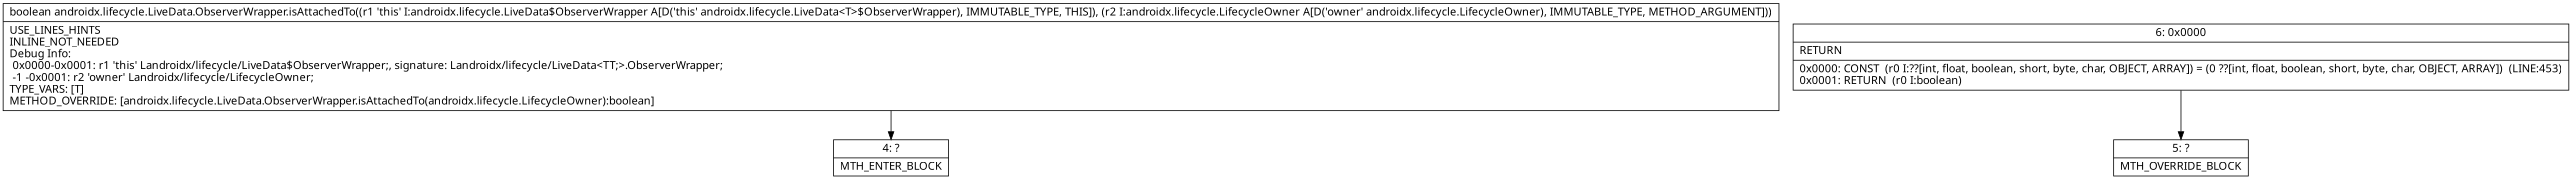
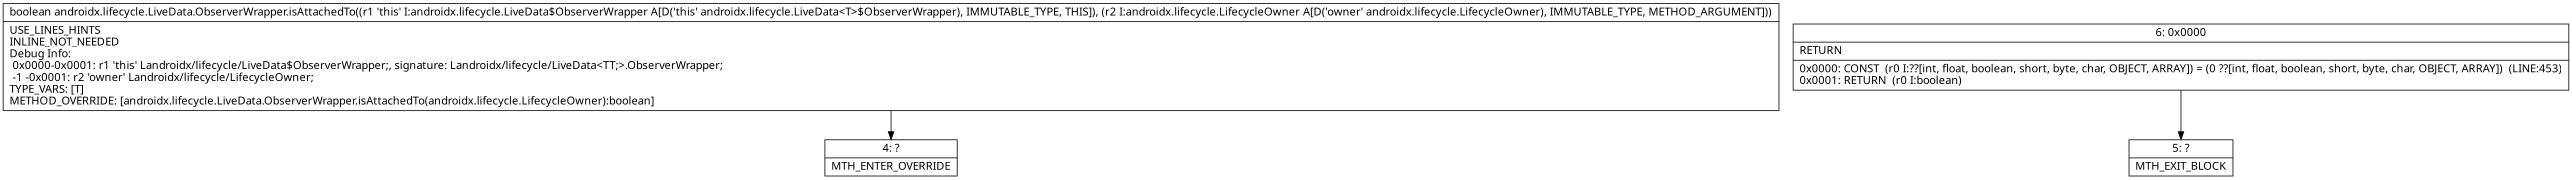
node "4: ?": text "MTH_ENTER_BLOCK" -> "MTH_ENTER_OVERRIDE"
node "5: ?": text "MTH_OVERRIDE_BLOCK" -> "MTH_EXIT_BLOCK"
